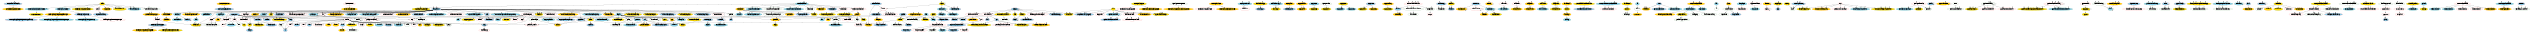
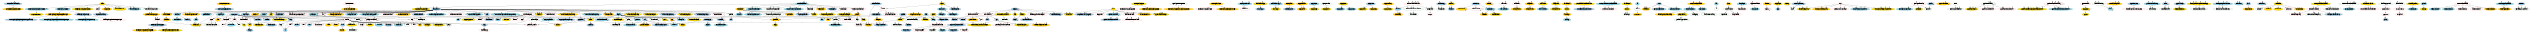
node "block_remove": label "block_remove" -> "sum_remove"
node "lts_p_large": fillcolor white -> skyblue
node "dump_header": fillcolor skyblue -> white
